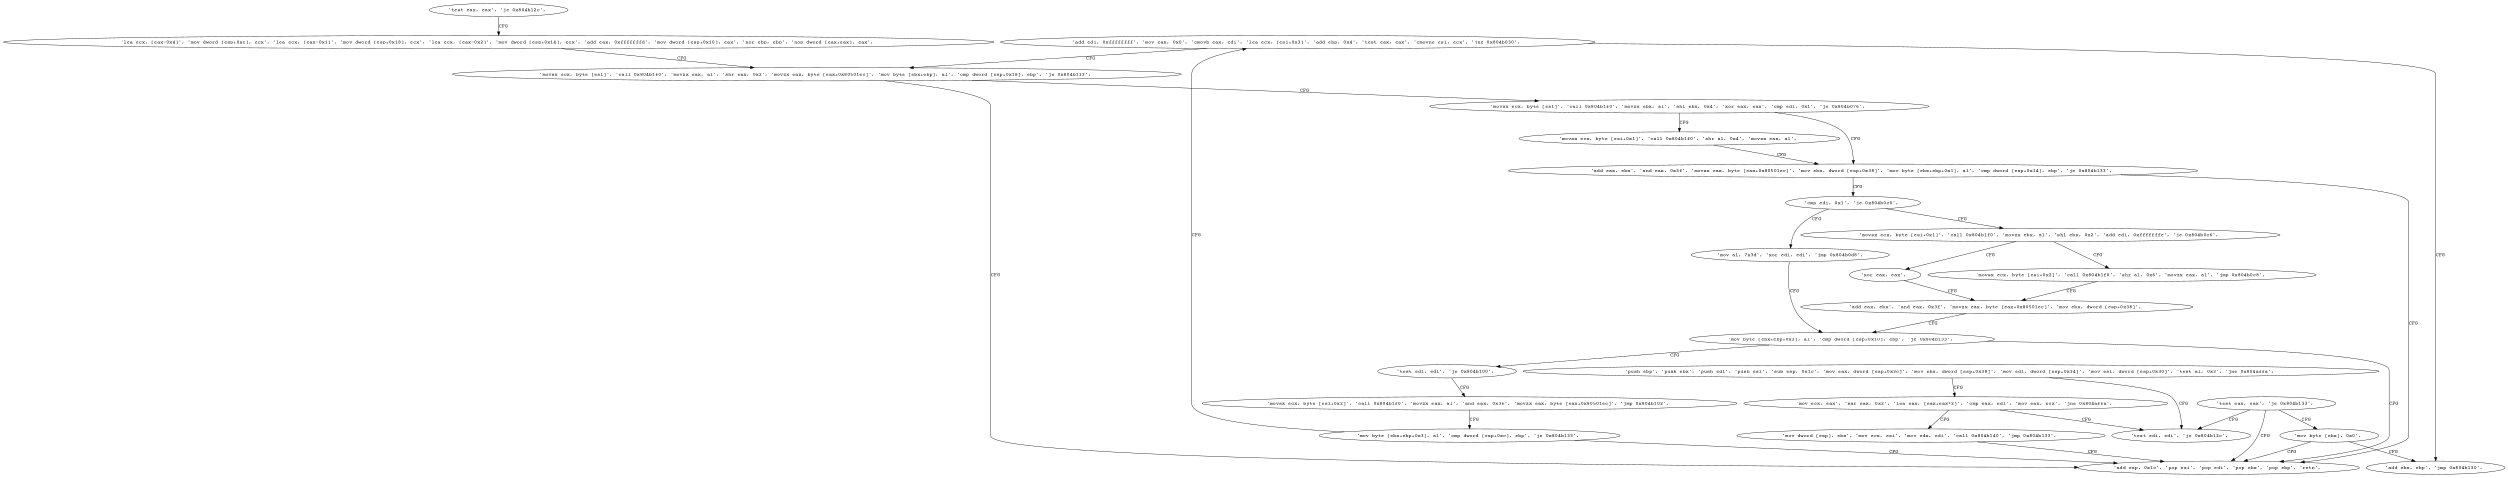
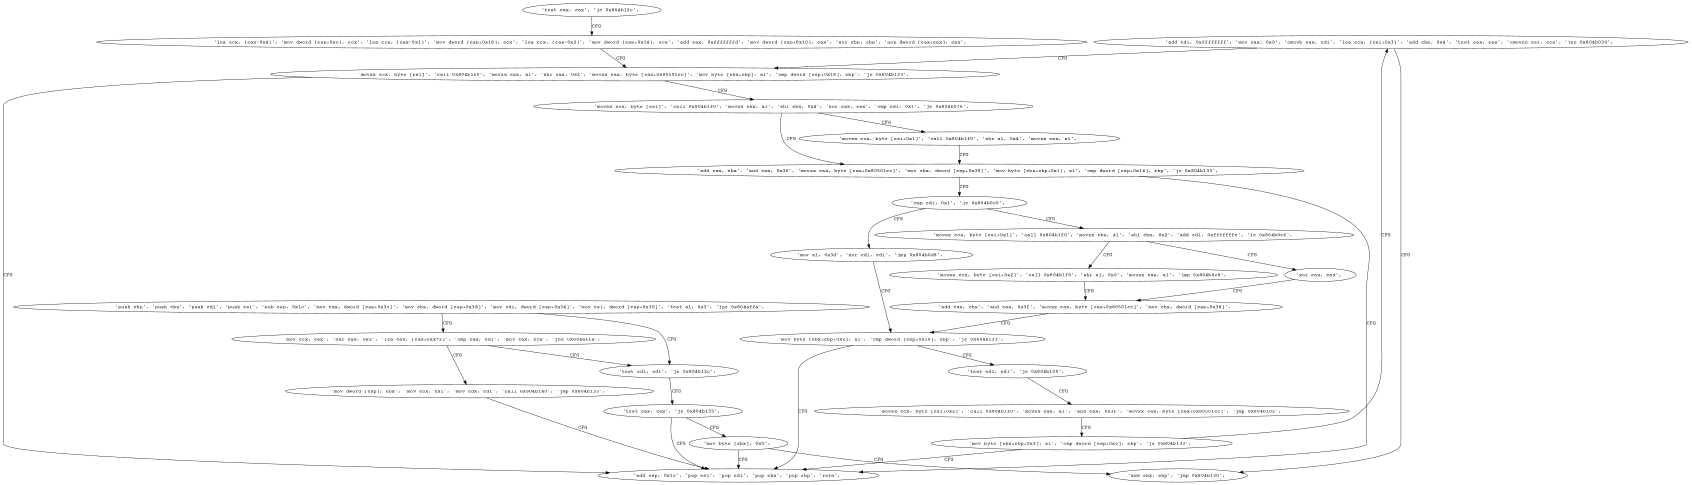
node "'mov al, 7x3d', 'xor edi, edi', 'jmp 0x804b0d8',": label "'mov al, 7x3d', 'xor edi, edi', 'jmp 0x804b0d8'," -> "'mov al, 0x3d', 'xor edi, edi', 'jmp 0x804b0d8',"
edge "'test eax, eax', 'je 0x804b133'," -> "'test edi, edi', 'je 0x804b12c',": reversed
